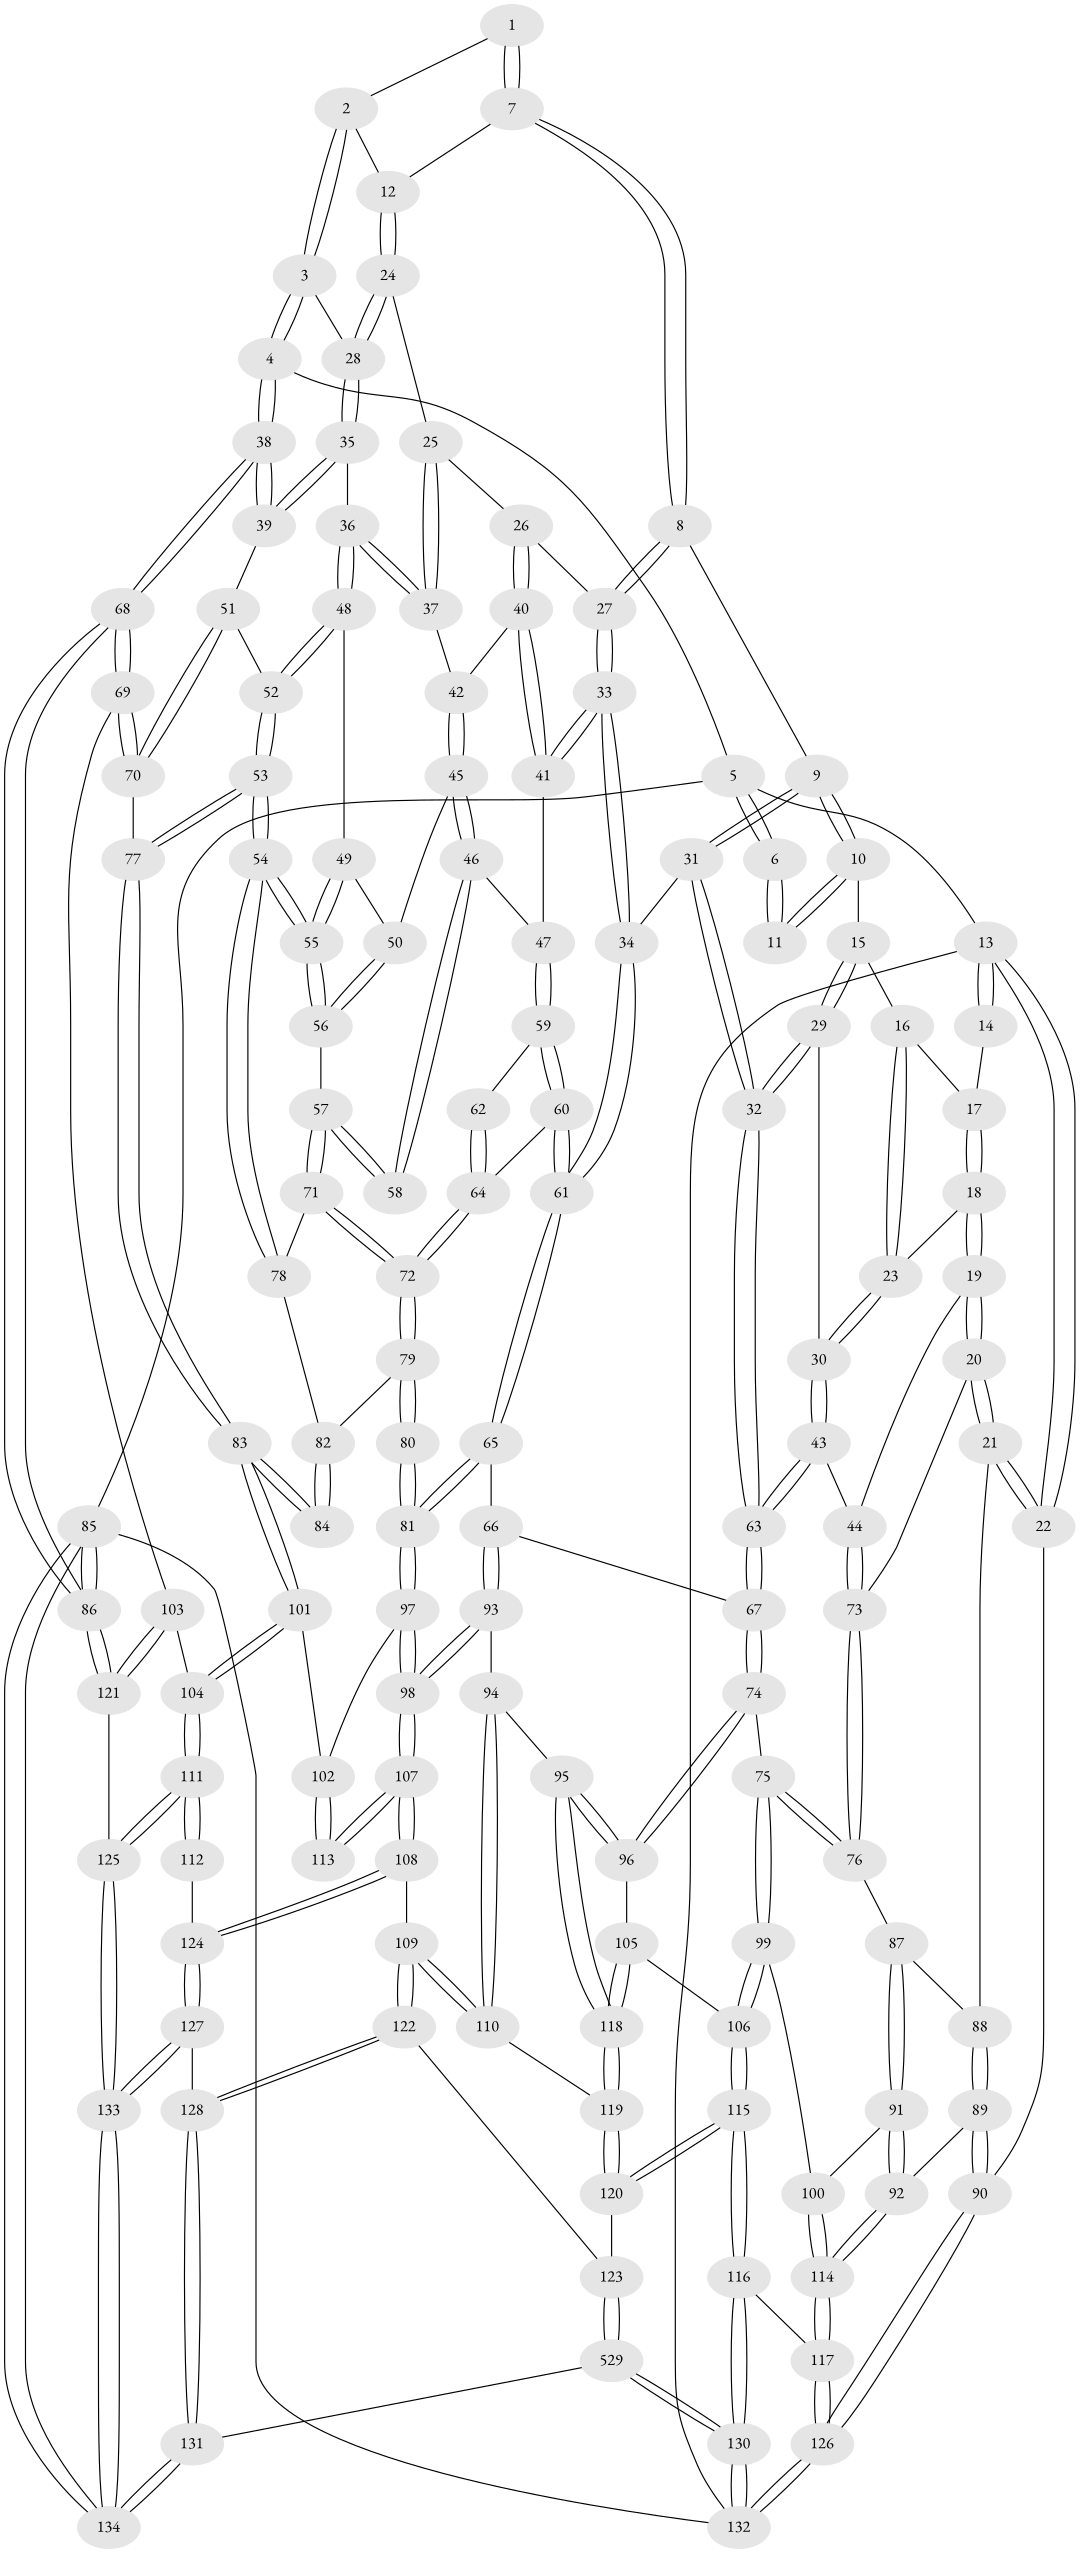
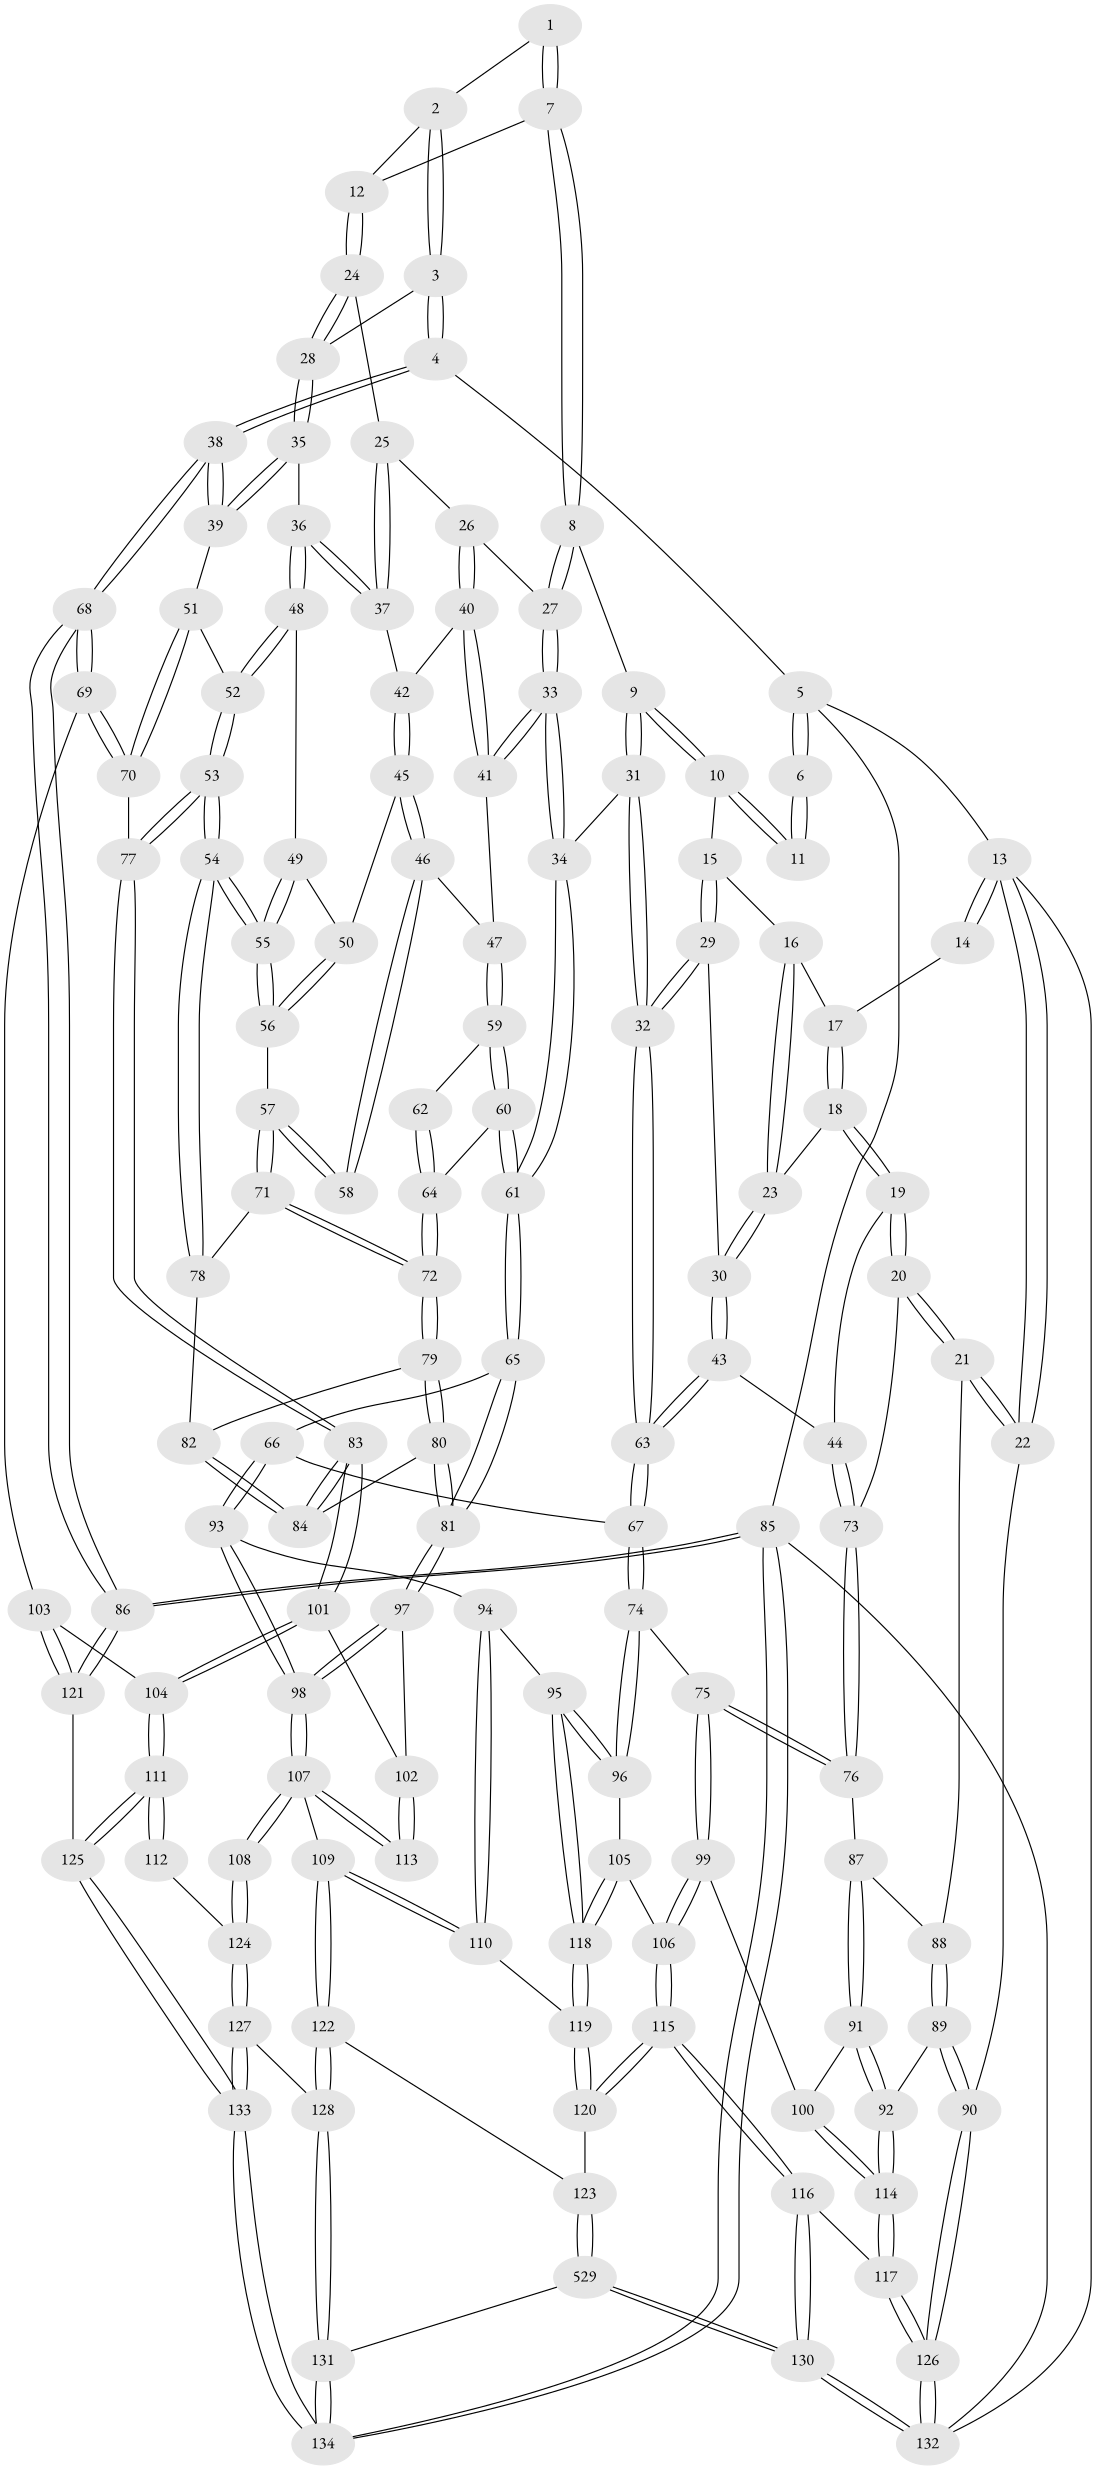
edge "80" -- "84": added
edge "108" -- "109": now "107" -- "109"
